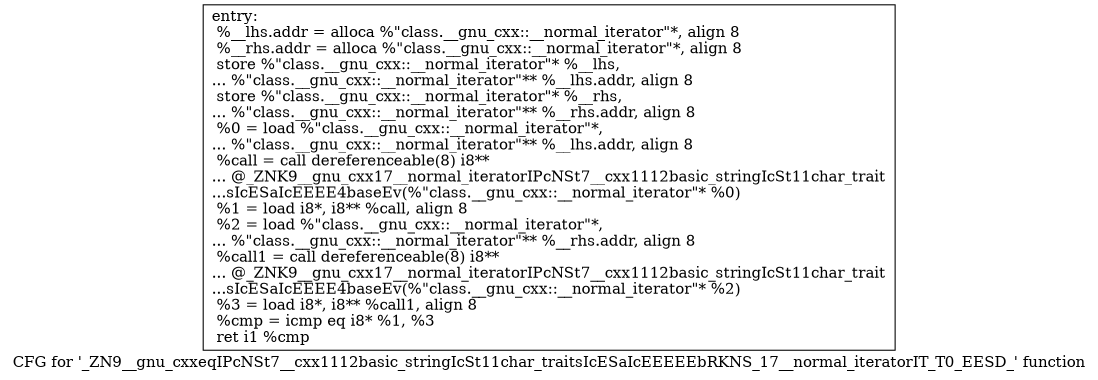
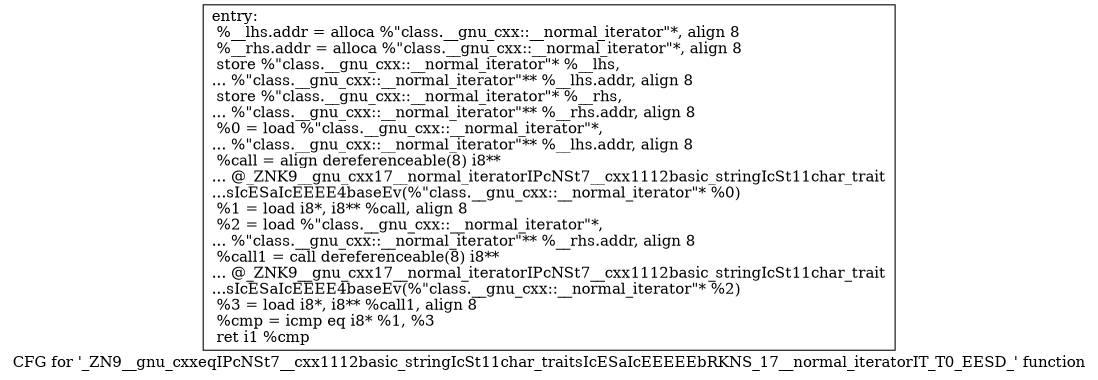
node "entry:": text "%call = call dereferenceable(8) i8**" -> "%call = align dereferenceable(8) i8**"
